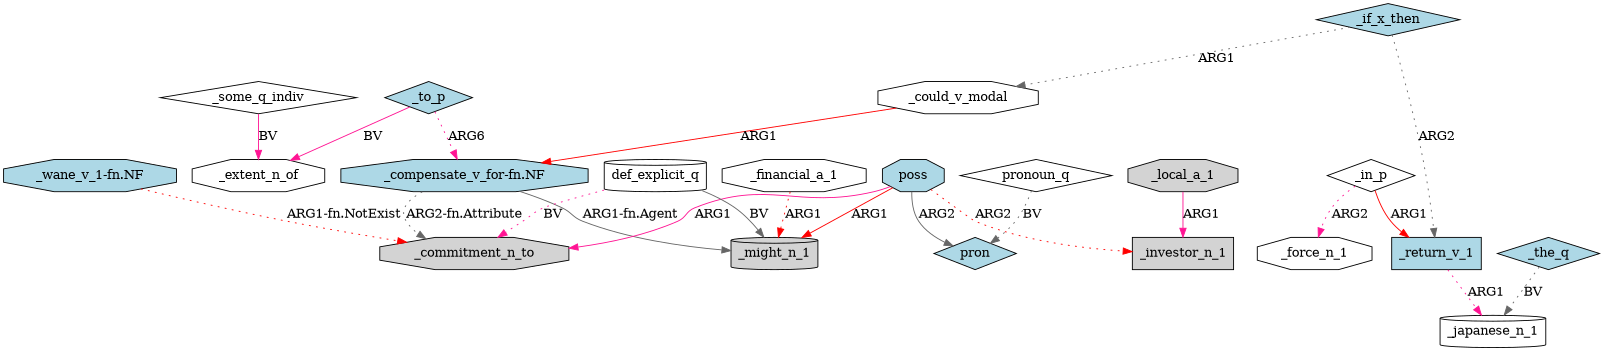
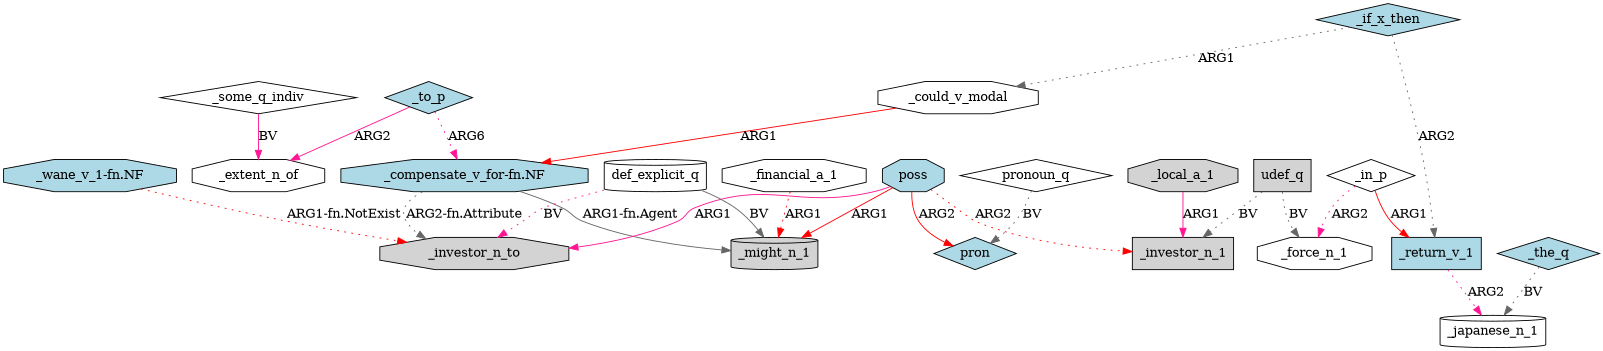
edge "_to_p" -> "_extent_n_of": label "BV" -> "ARG2"
node "udef_q": added
edge "poss" -> "pron": color gray40 -> red
node "_commitment_n_to": label "_commitment_n_to" -> "_investor_n_to"
edge "_return_v_1" -> "_japanese_n_1": label "ARG1" -> "ARG2"
